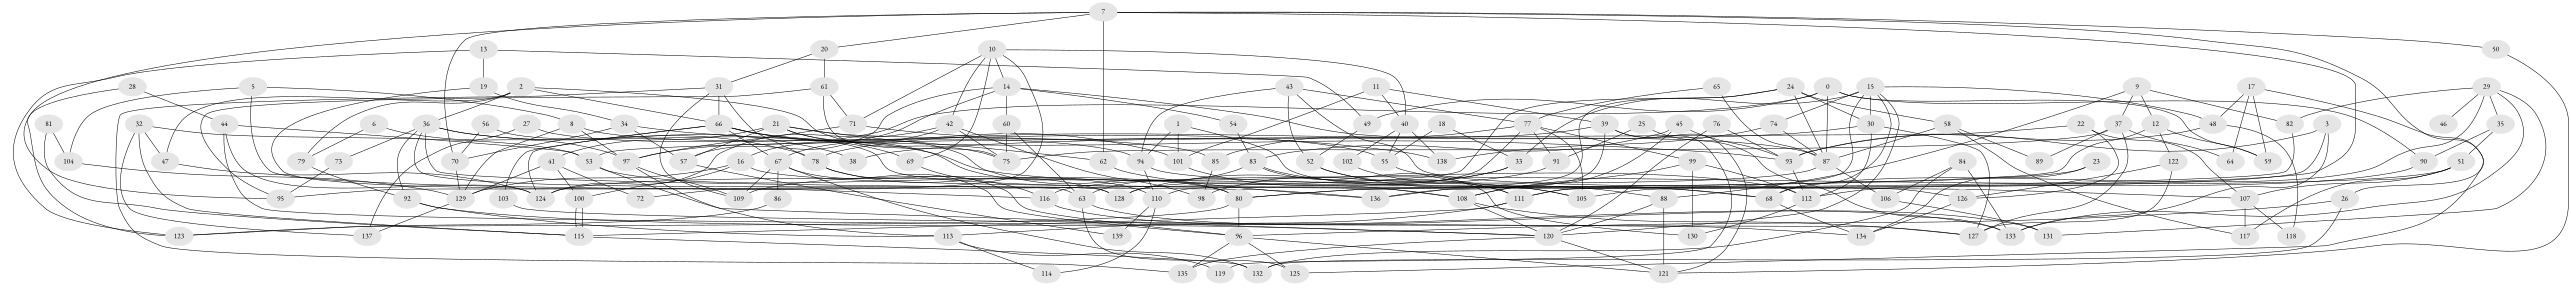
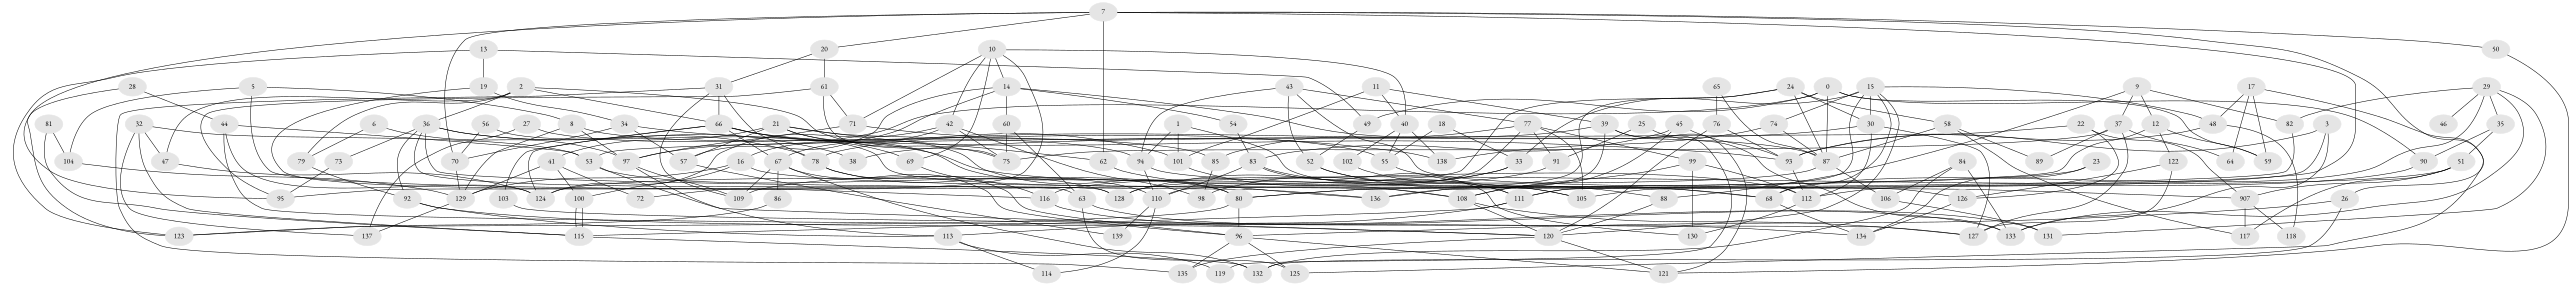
edge "65" -- "77": now "65" -- "76"
edge "83" -- "63": now "83" -- "110"
node "107": label "107" -> "907"
edge "88" -- "121": removed
